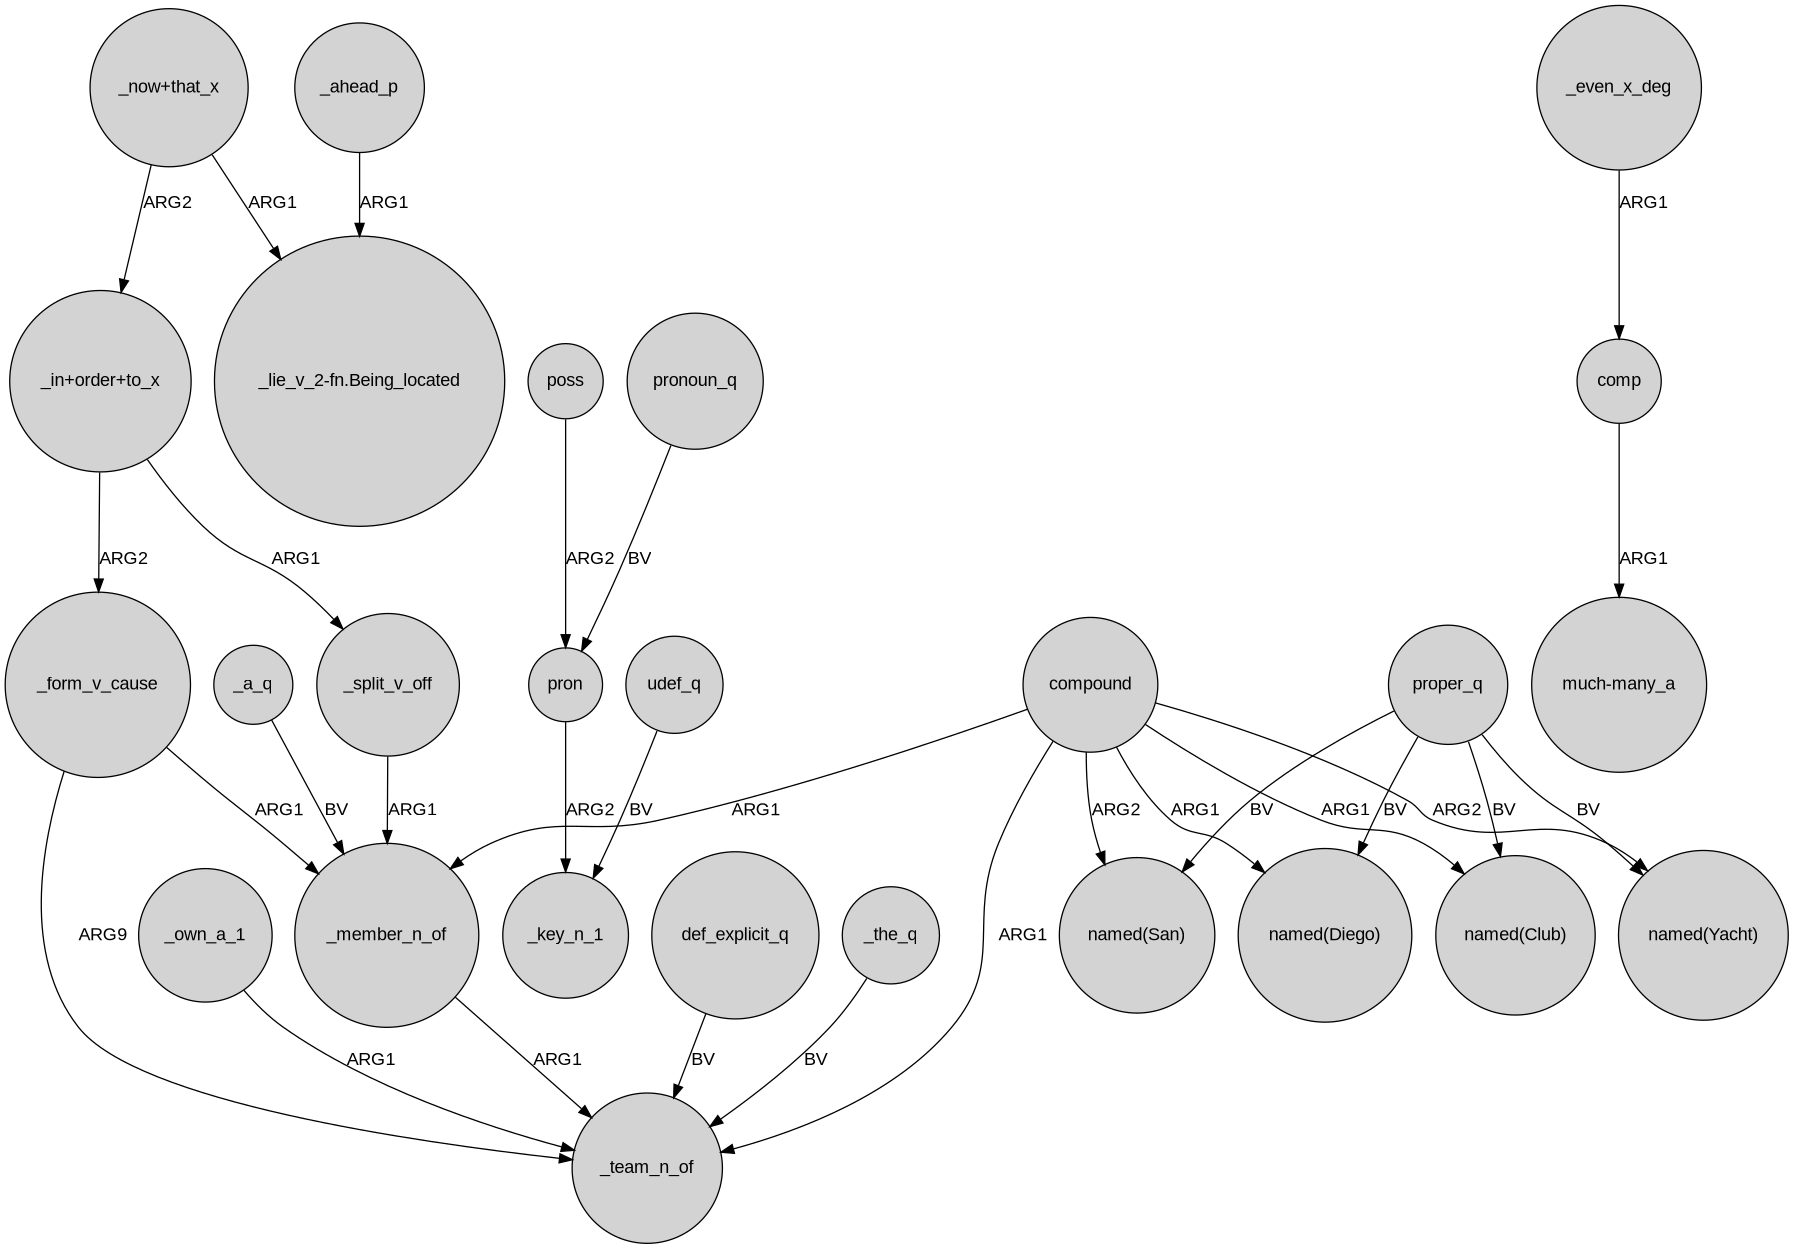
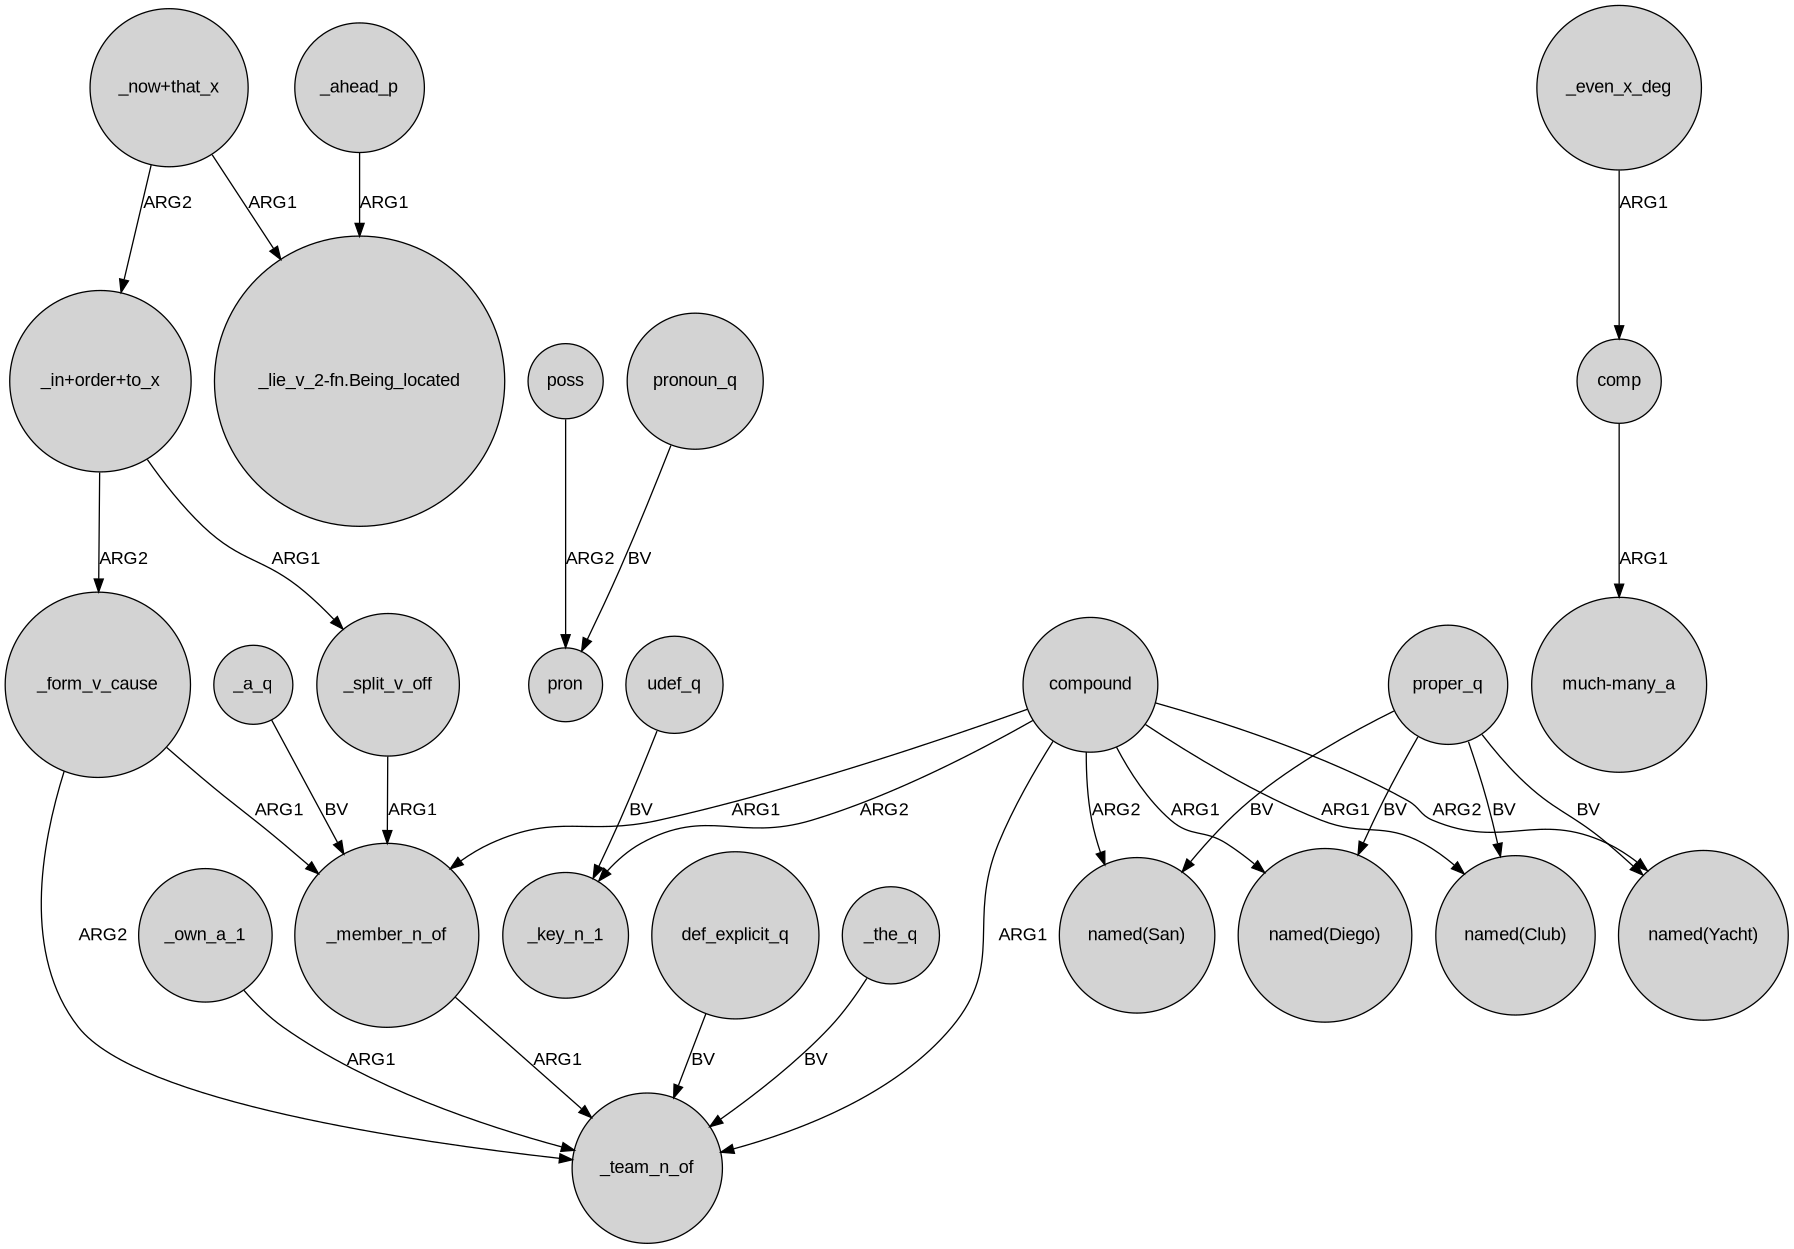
edge "pron" -> "_key_n_1": now "compound" -> "_key_n_1"
edge "_form_v_cause" -> "_team_n_of": label "ARG9" -> "ARG2"
